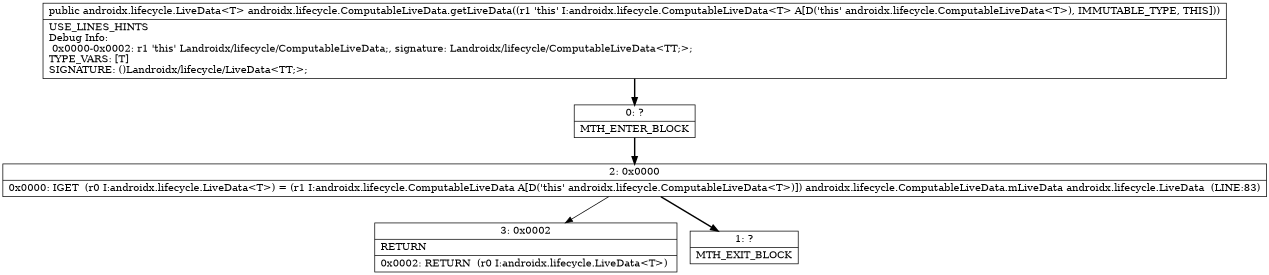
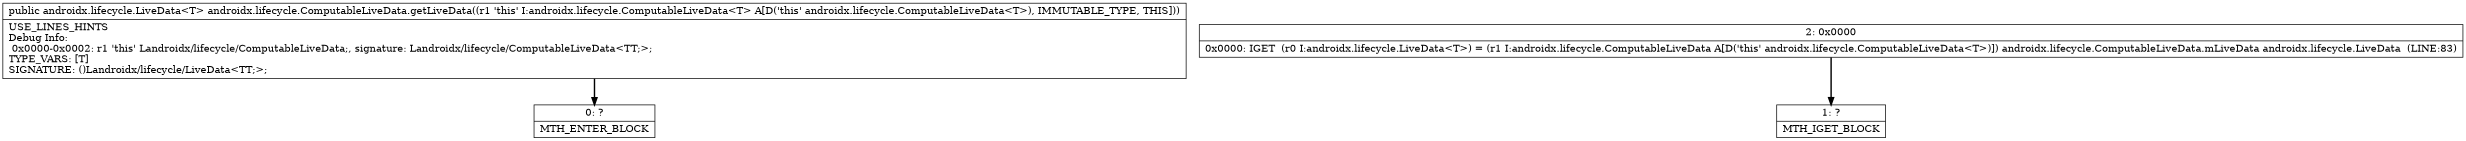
edge "0: ?" -> "2: 0x0000": removed
node "3: 0x0002": removed
node "1: ?": text "MTH_EXIT_BLOCK" -> "MTH_IGET_BLOCK"
